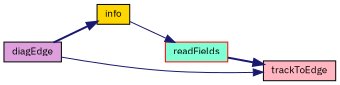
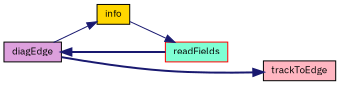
edge "diagEdge" -> "info": style bold -> solid
edge "readFields" -> "trackToEdge": now "readFields" -> "diagEdge"
edge "diagEdge" -> "trackToEdge": style solid -> bold
